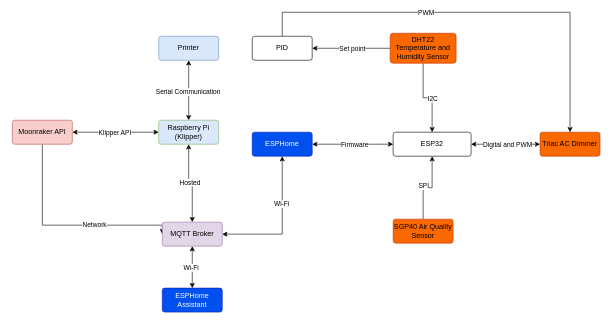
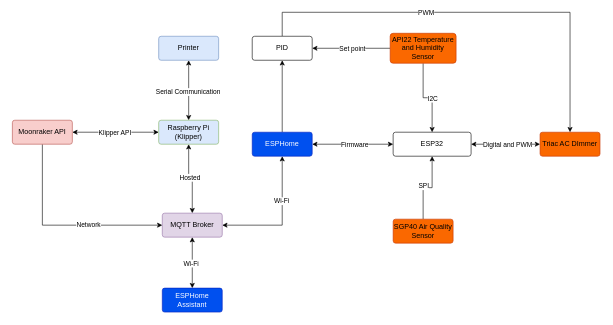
node "DHT22 Temperature and Humidity Sensor": label "DHT22 Temperature and Humidity Sensor" -> "API22 Temperature and Humidity Sensor"
edge "ESPHome" -> "PID": added
node "MQTT Broker": moved (192, 234) -> (192, 225)
